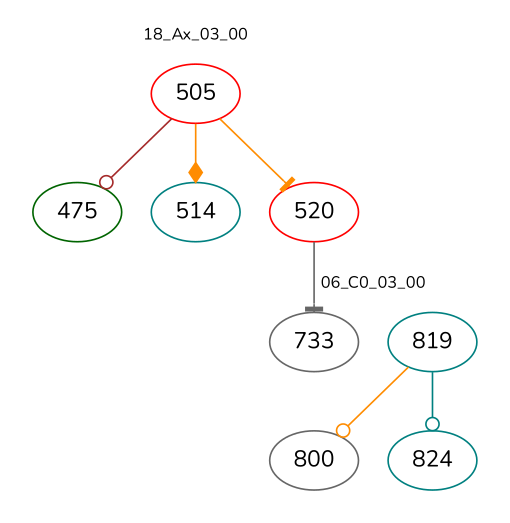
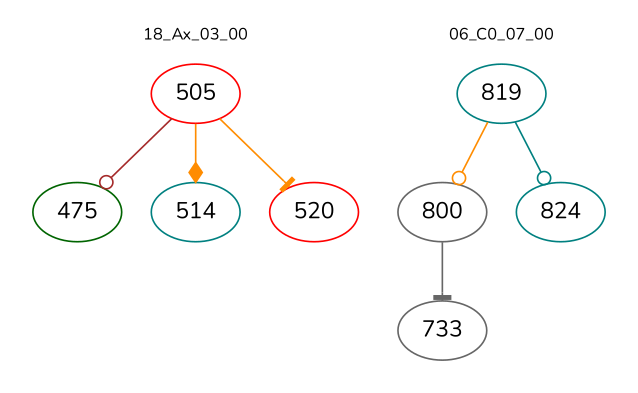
edge "520" -> "733": now "800" -> "733"
cluster "06_C0_03_00": label "06_C0_03_00" -> "06_C0_07_00"
